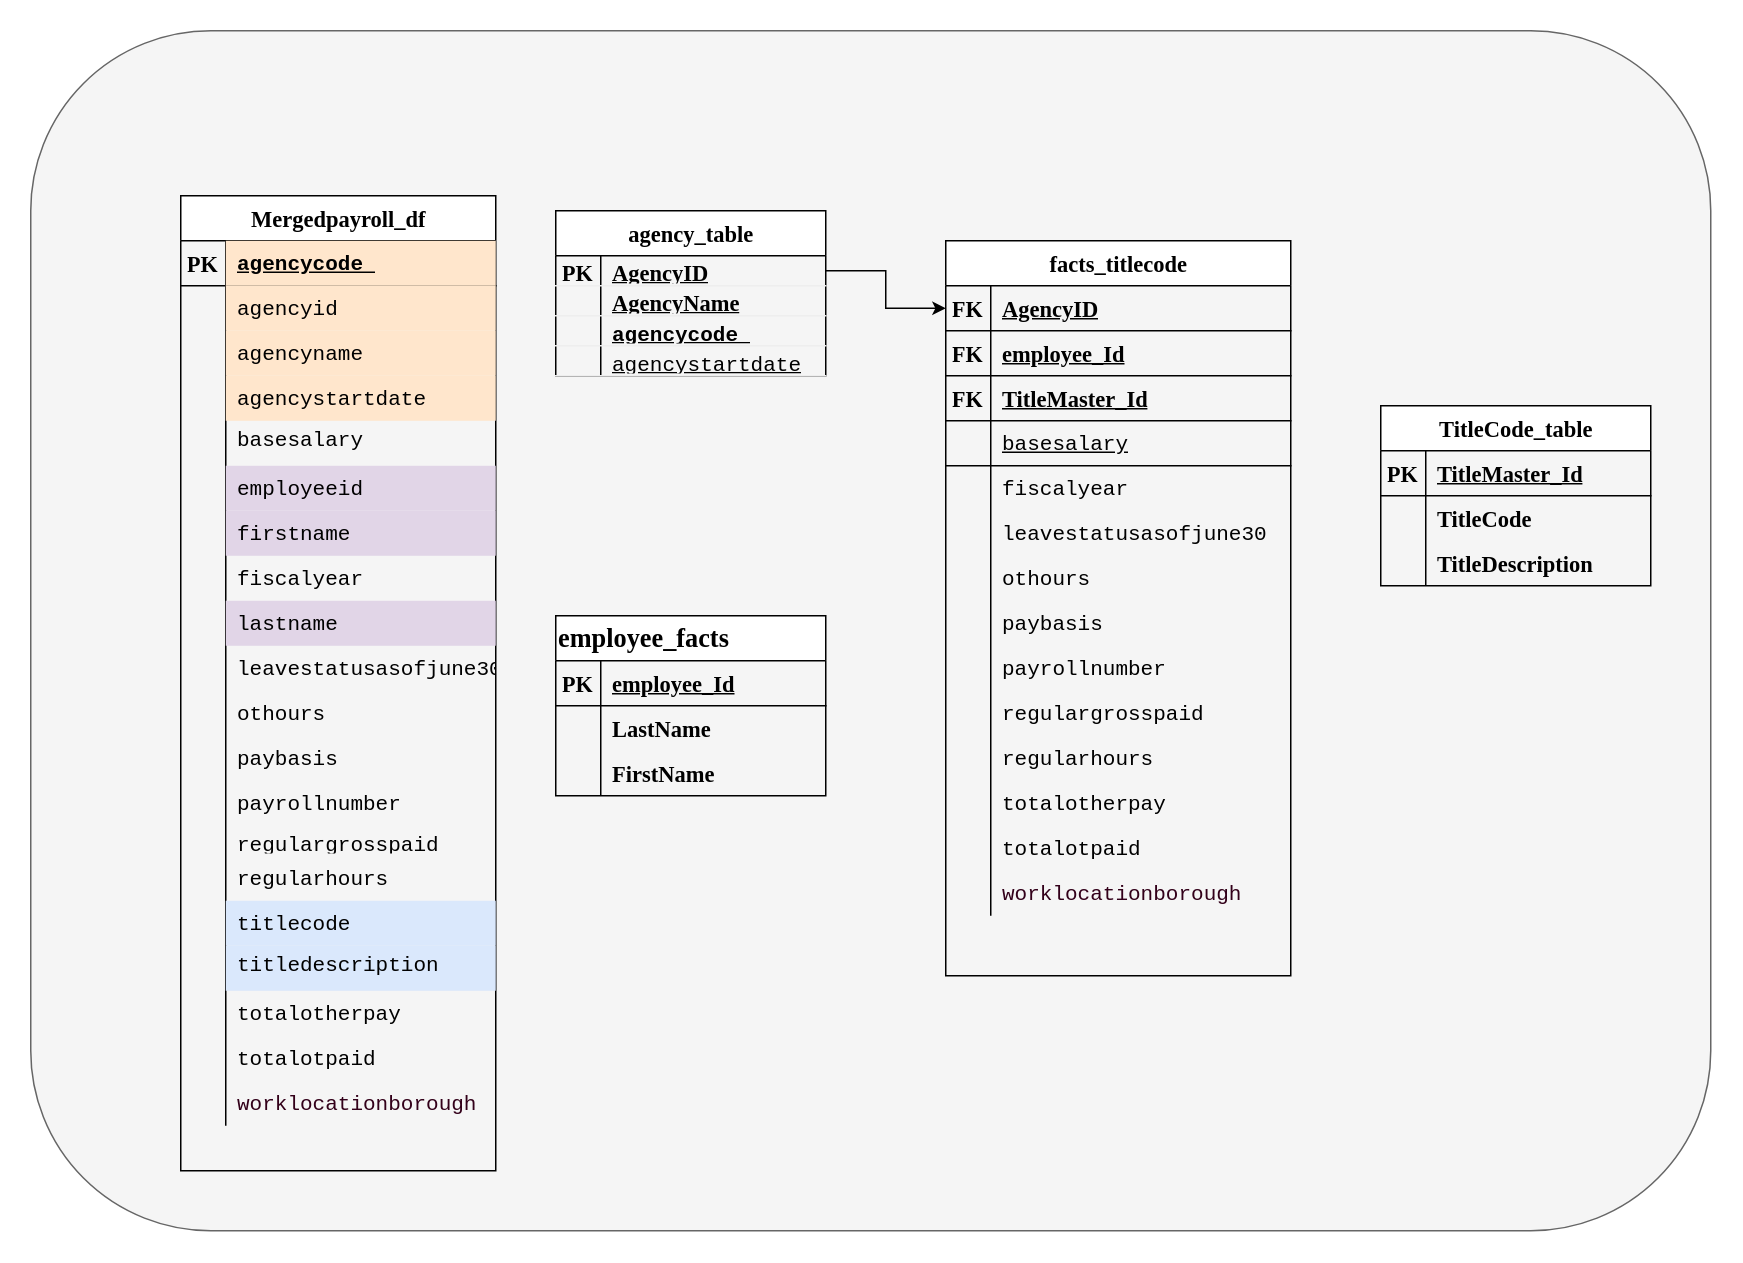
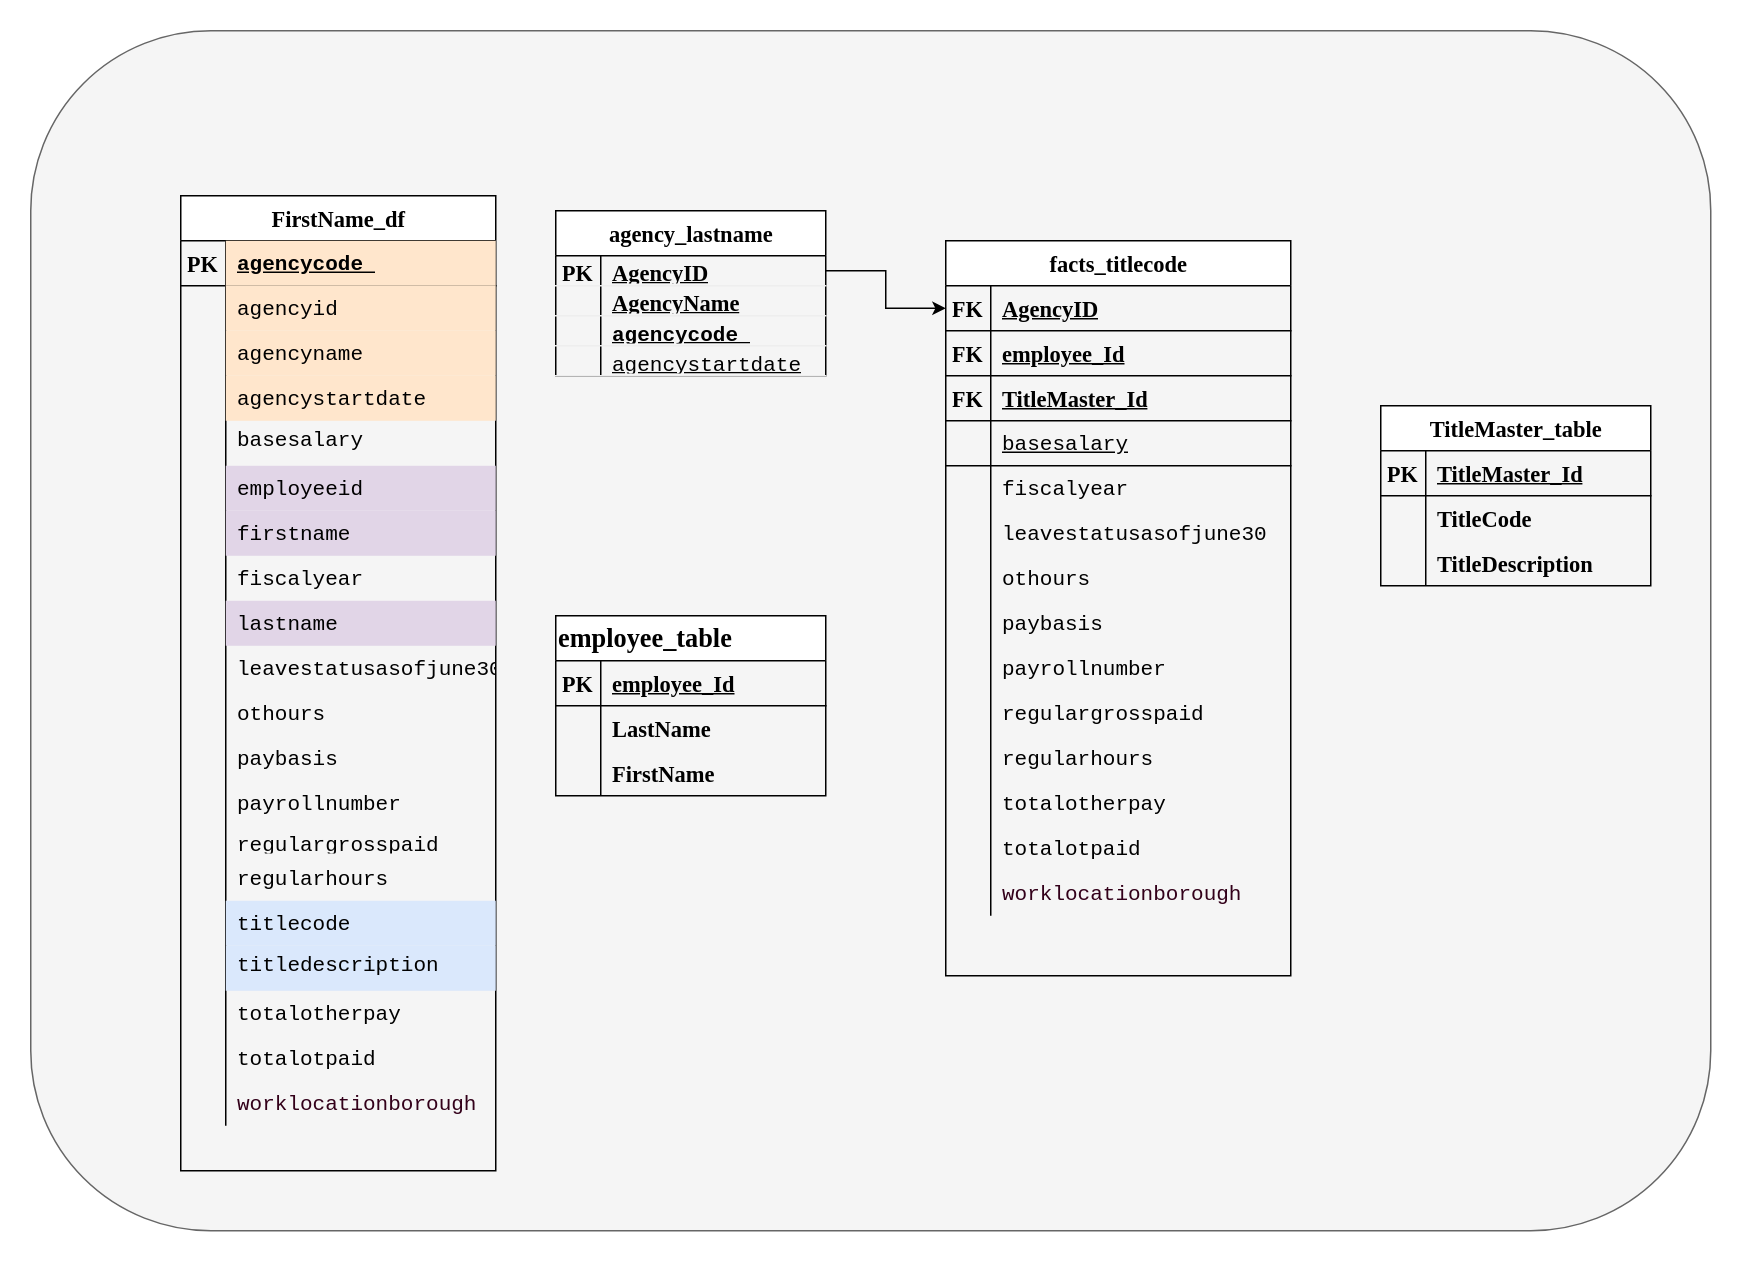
node "Mergedpayroll_df": label "Mergedpayroll_df" -> "FirstName_df"
node "agency_table": label "agency_table" -> "agency_lastname"
node "TitleCode_table": label "TitleCode_table" -> "TitleMaster_table"
node "employee_facts": label "employee_facts" -> "employee_table"
